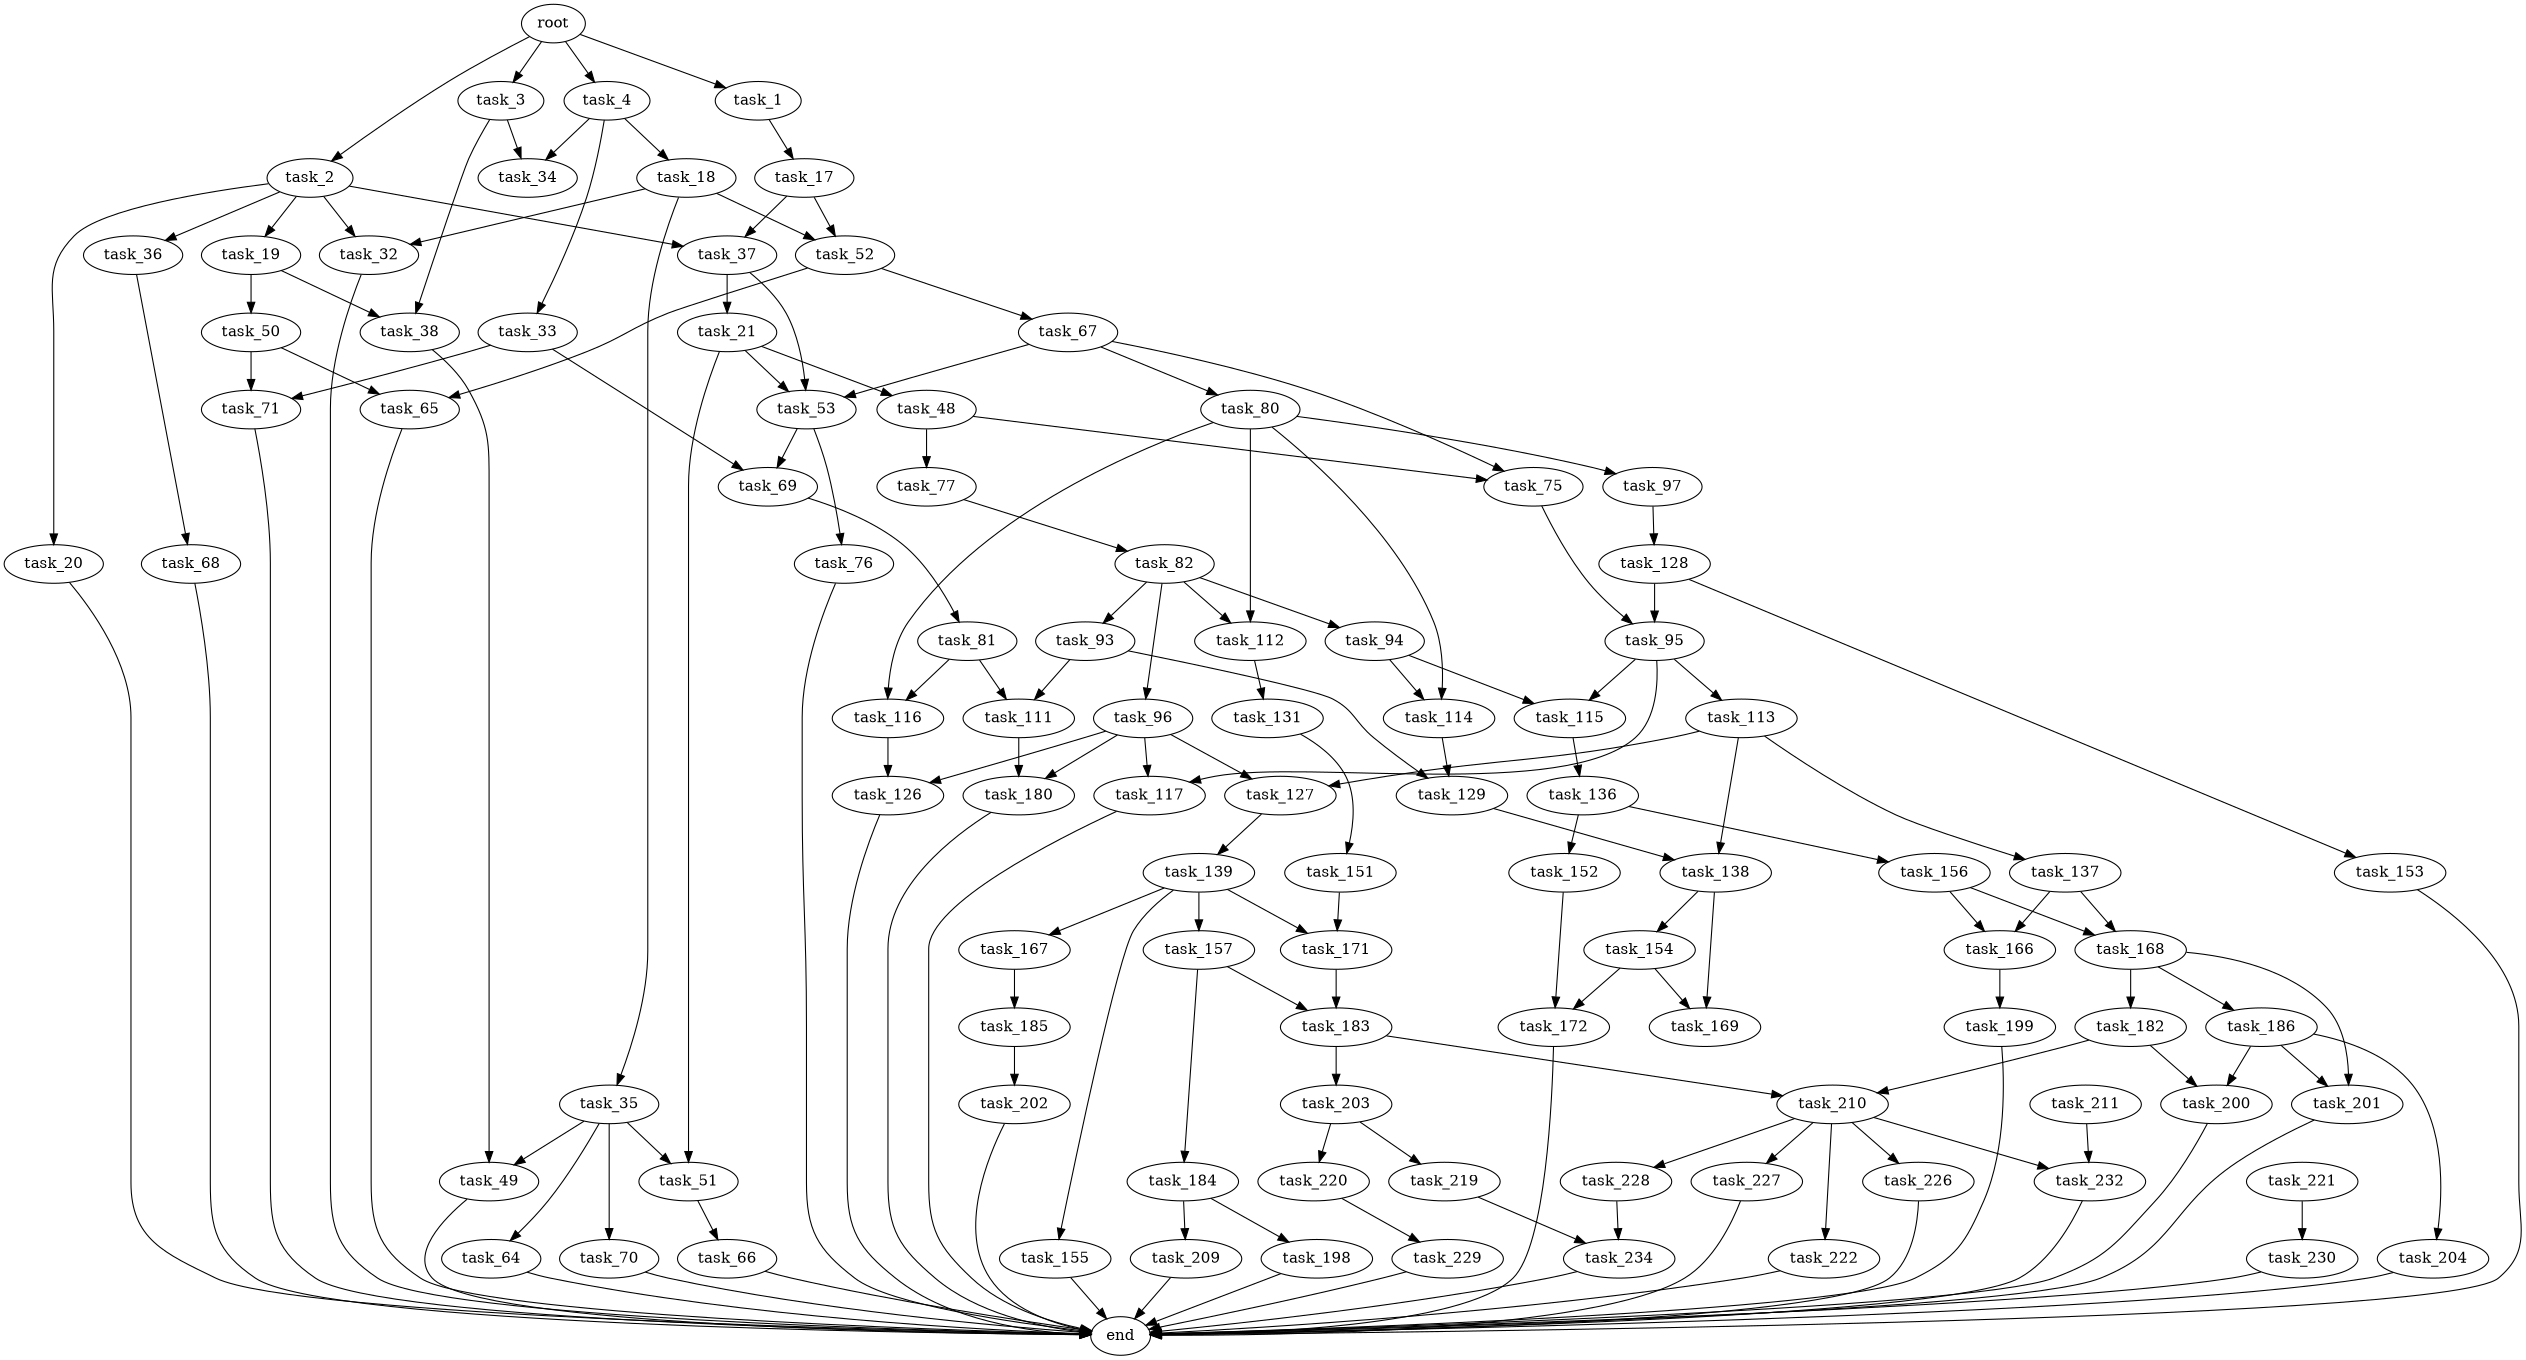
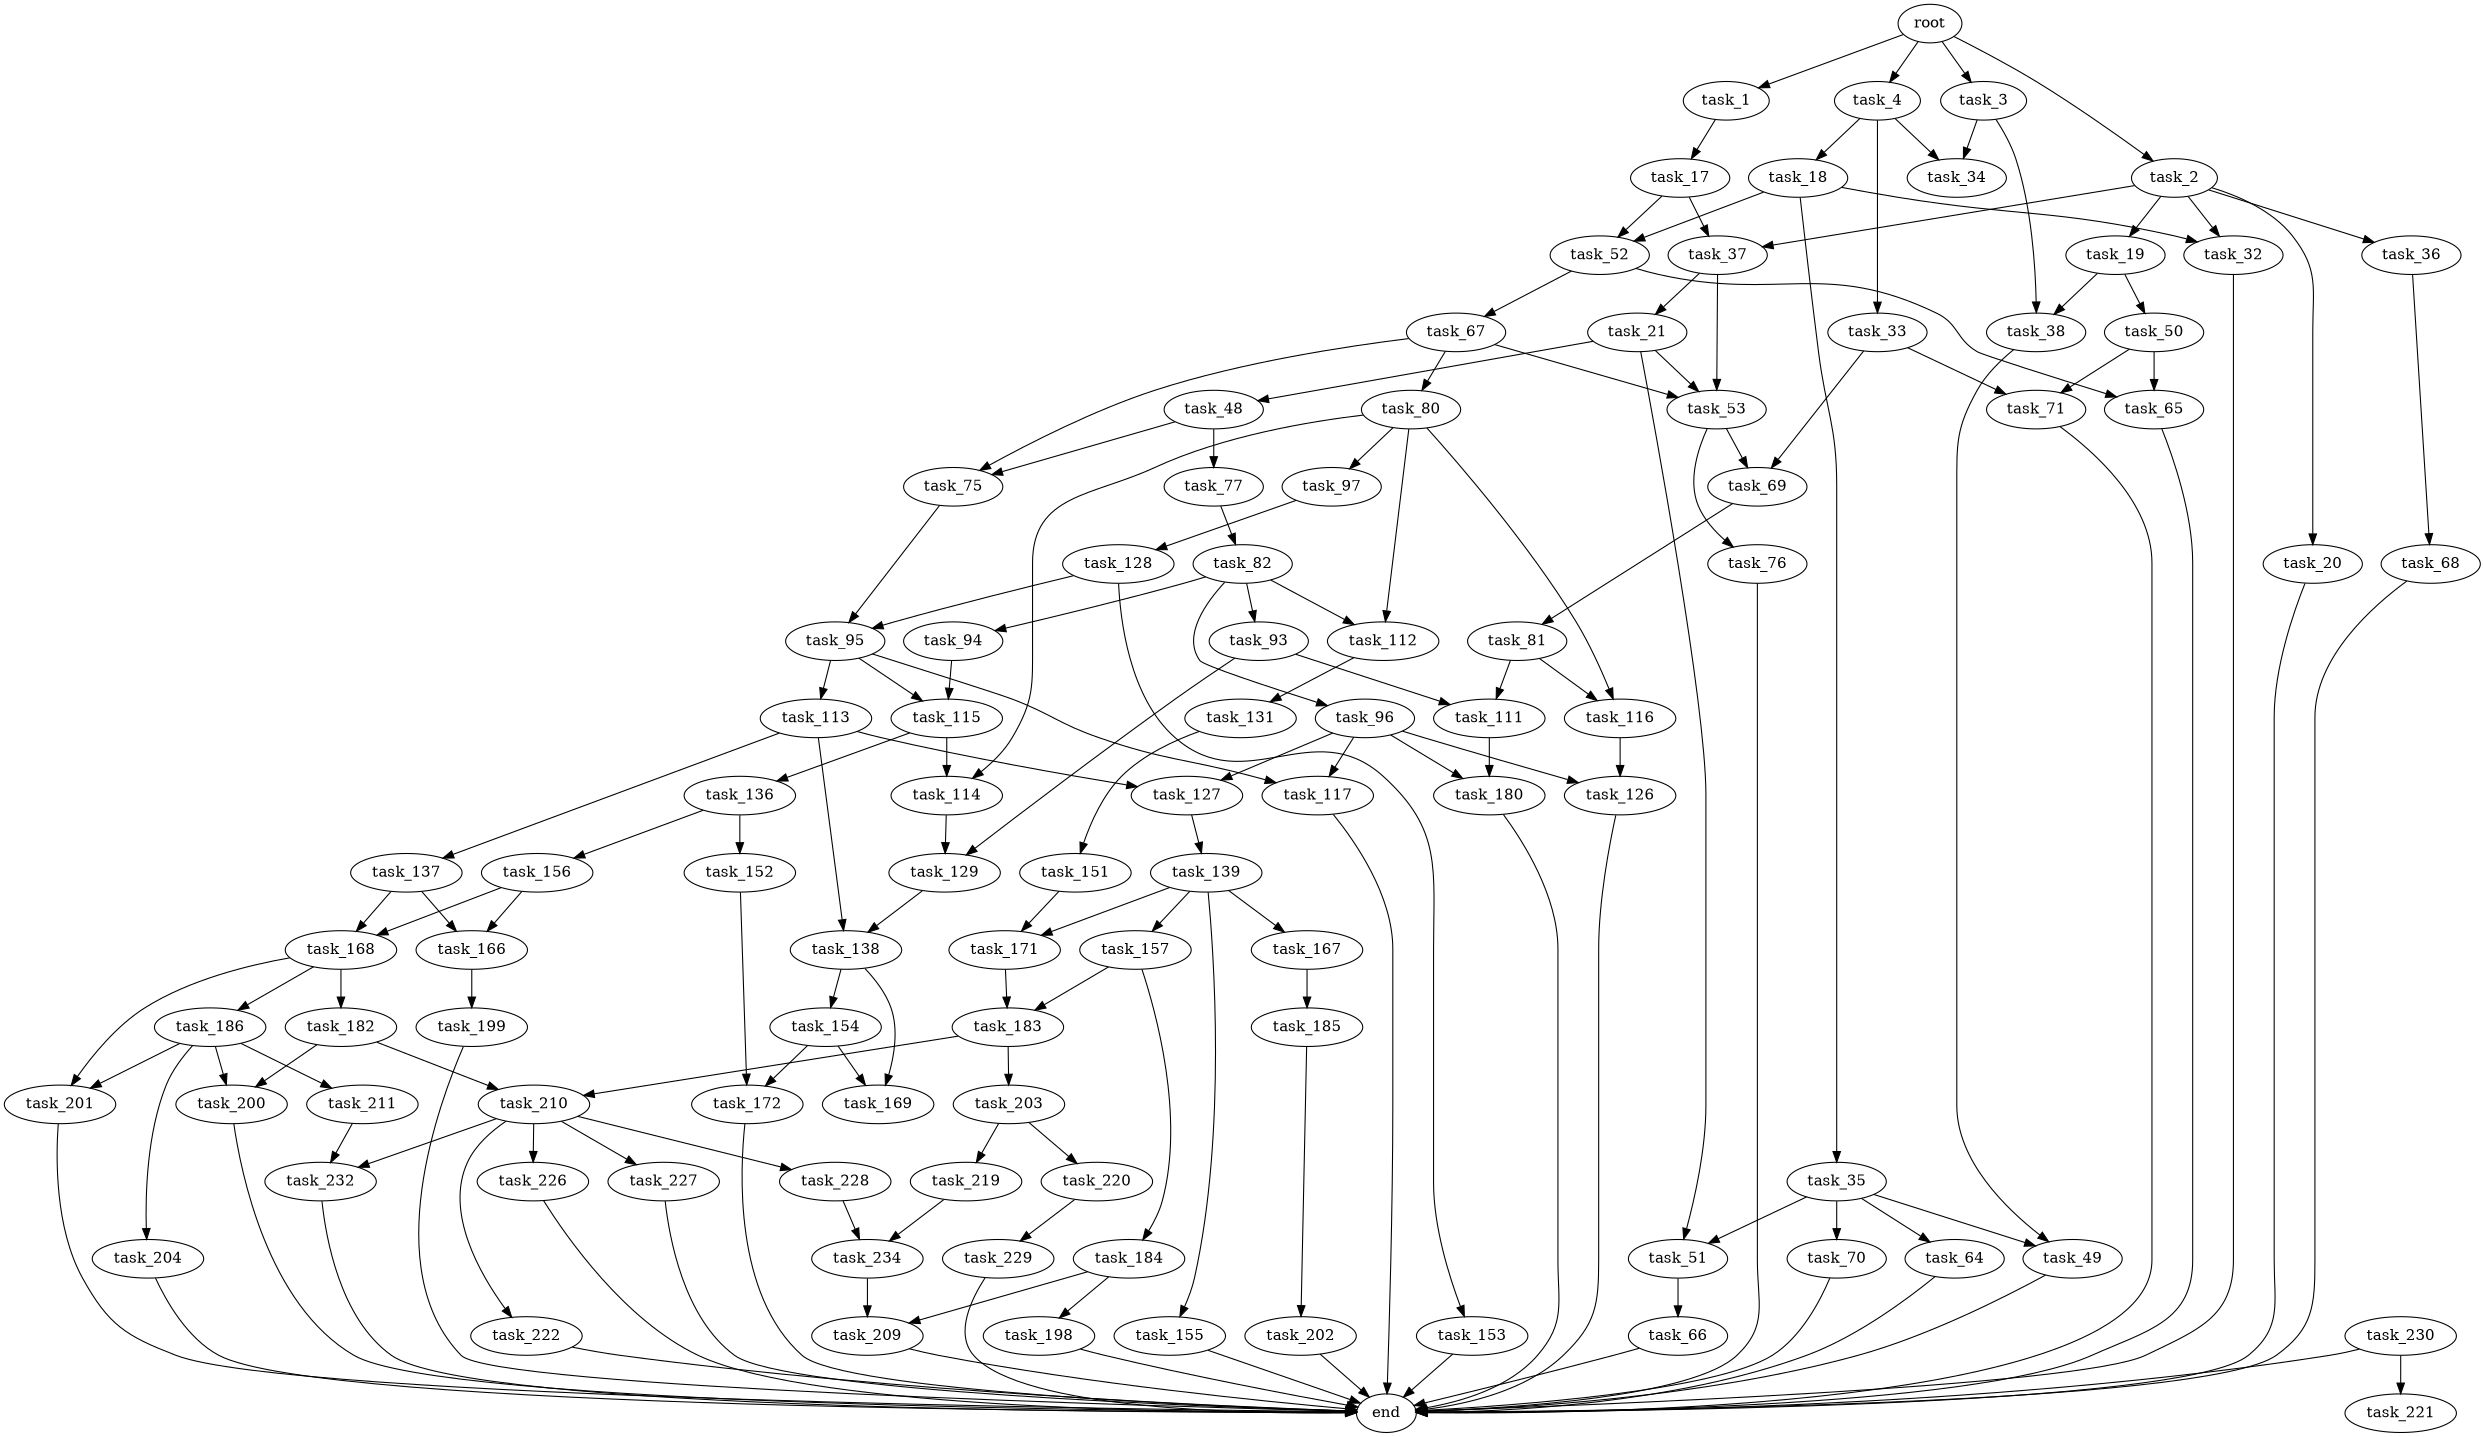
edge "task_94" -> "task_114": now "task_115" -> "task_114"
edge "task_186" -> "task_211": added
edge "task_221" -> "task_230": reversed
edge "task_234" -> "end": now "task_234" -> "task_209"
